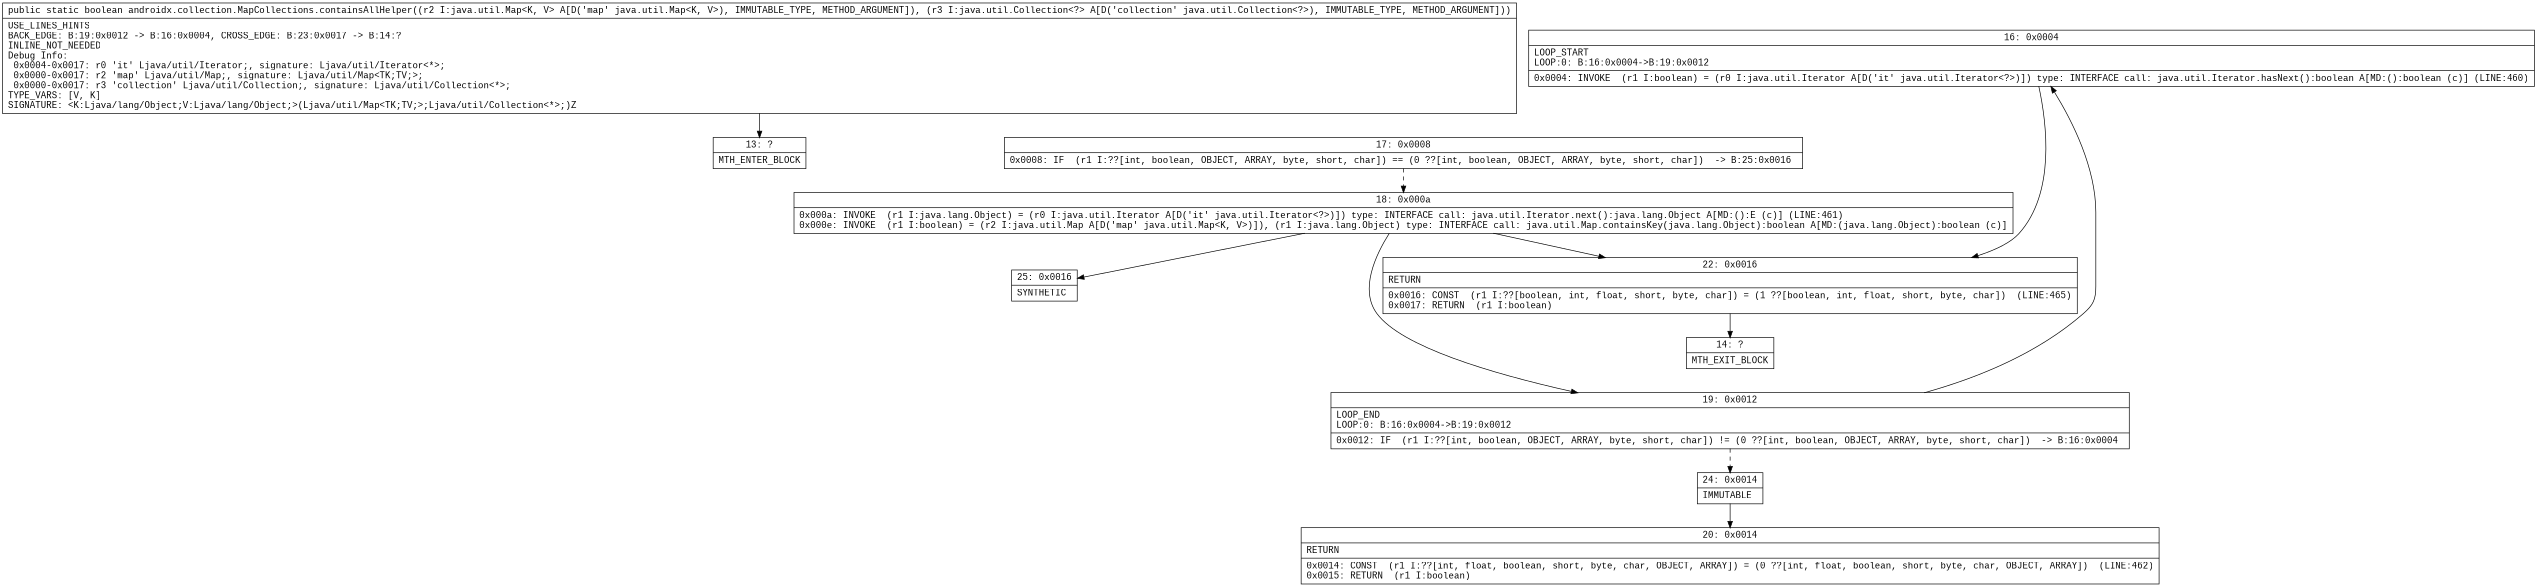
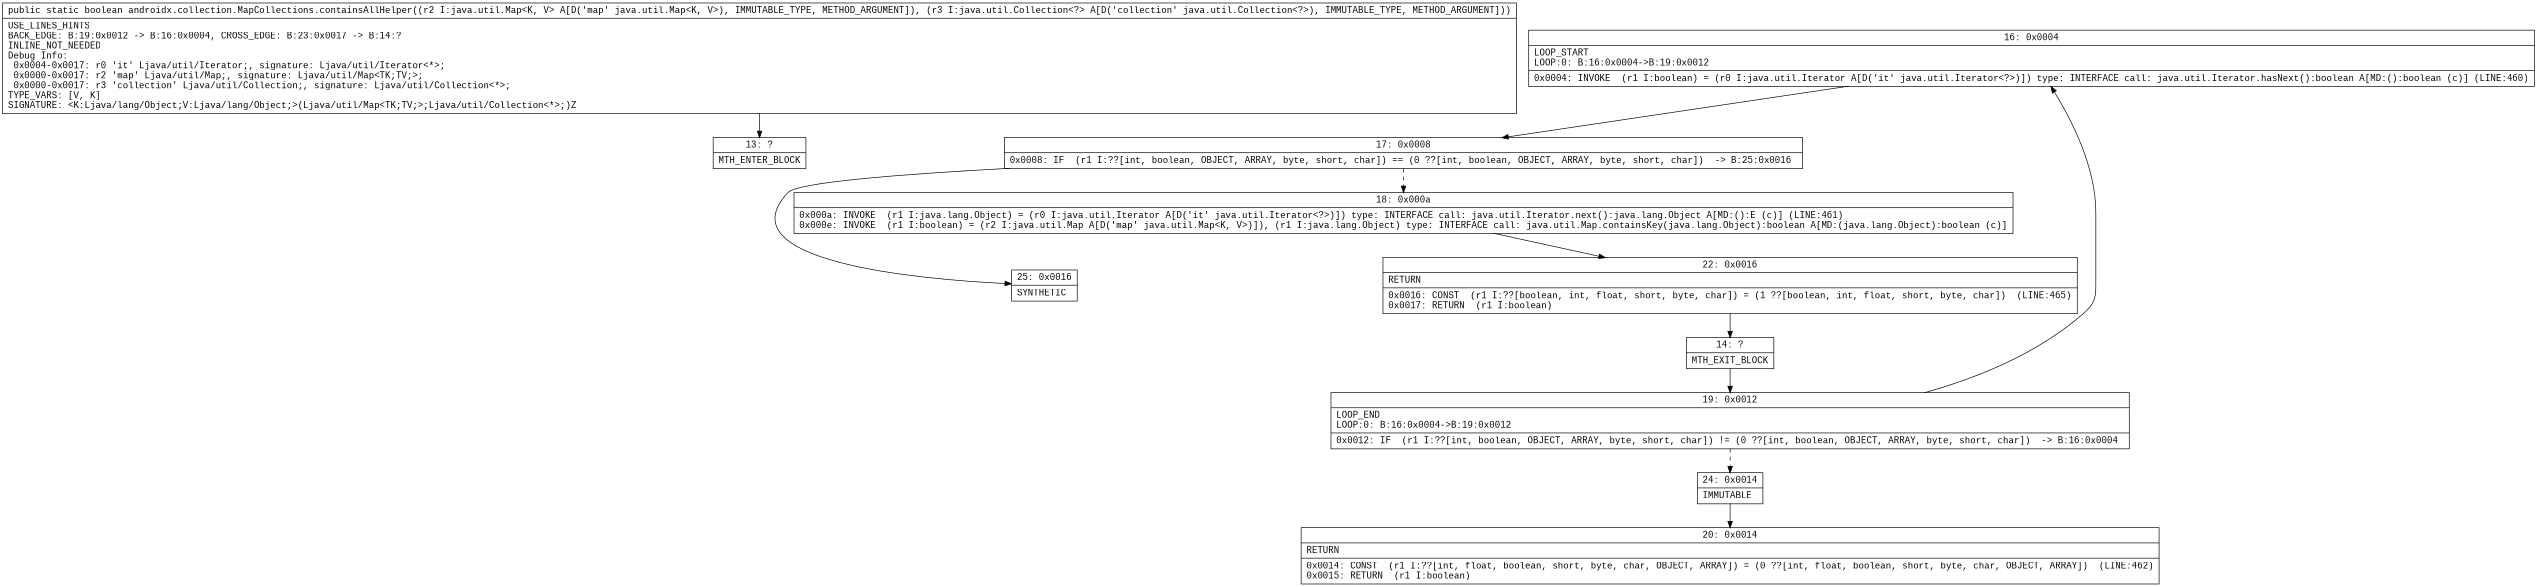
edge "16: 0x0004" -> "22: 0x0016": now "16: 0x0004" -> "17: 0x0008"
edge "18: 0x000a" -> "25: 0x0016": now "17: 0x0008" -> "25: 0x0016"
edge "18: 0x000a" -> "19: 0x0012": now "14: ?" -> "19: 0x0012"
